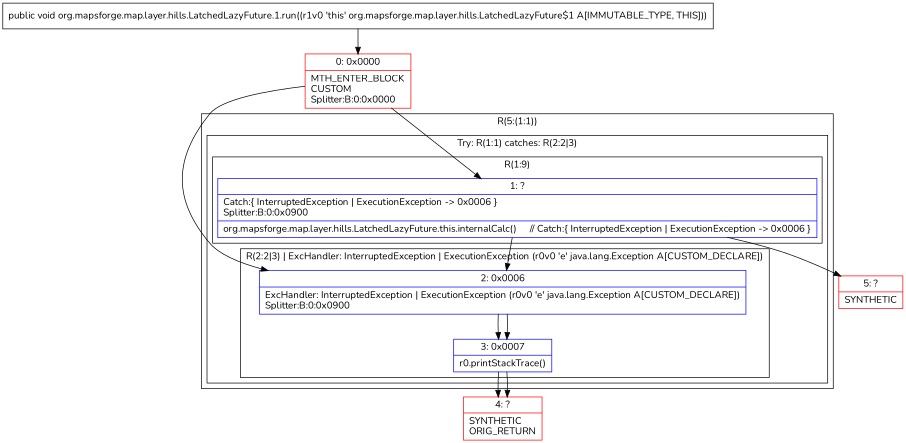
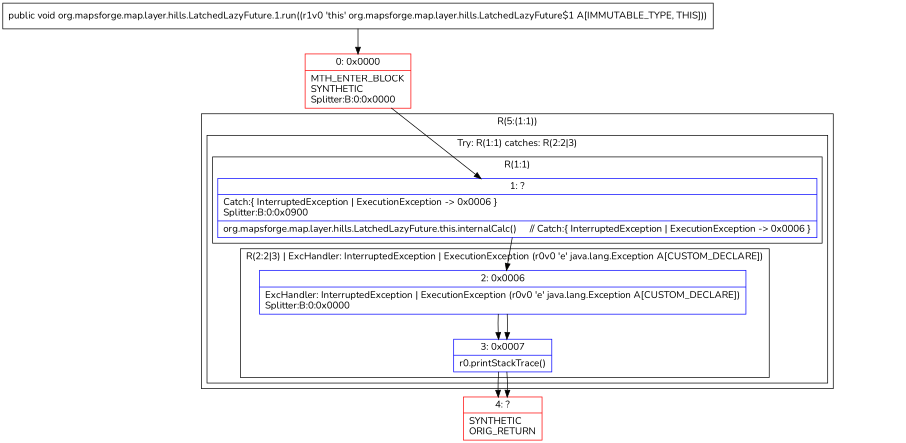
node "0: 0x0000": text "CUSTOM" -> "SYNTHETIC"
edge "0: 0x0000" -> "2: 0x0006": removed
cluster "R(1:9)": label "R(1:9)" -> "R(1:1)"
node "5: ?": removed
node "2: 0x0006": text "Splitter:B:0:0x0900" -> "Splitter:B:0:0x0000"
